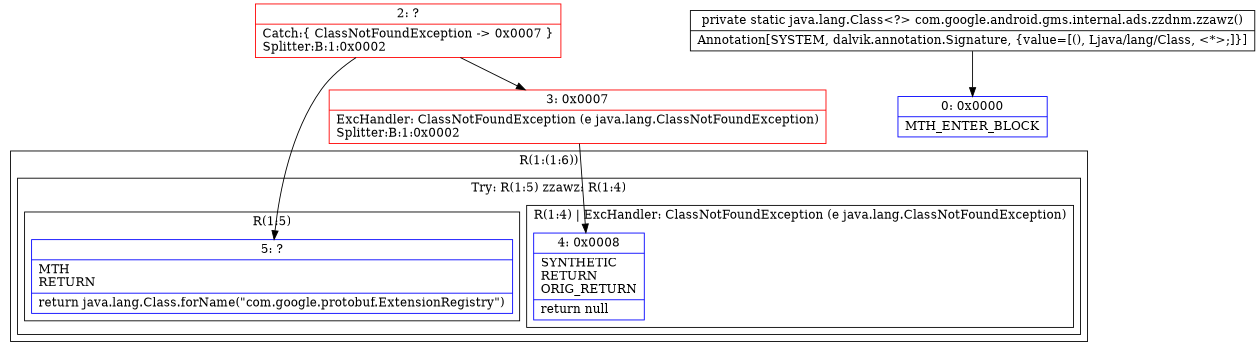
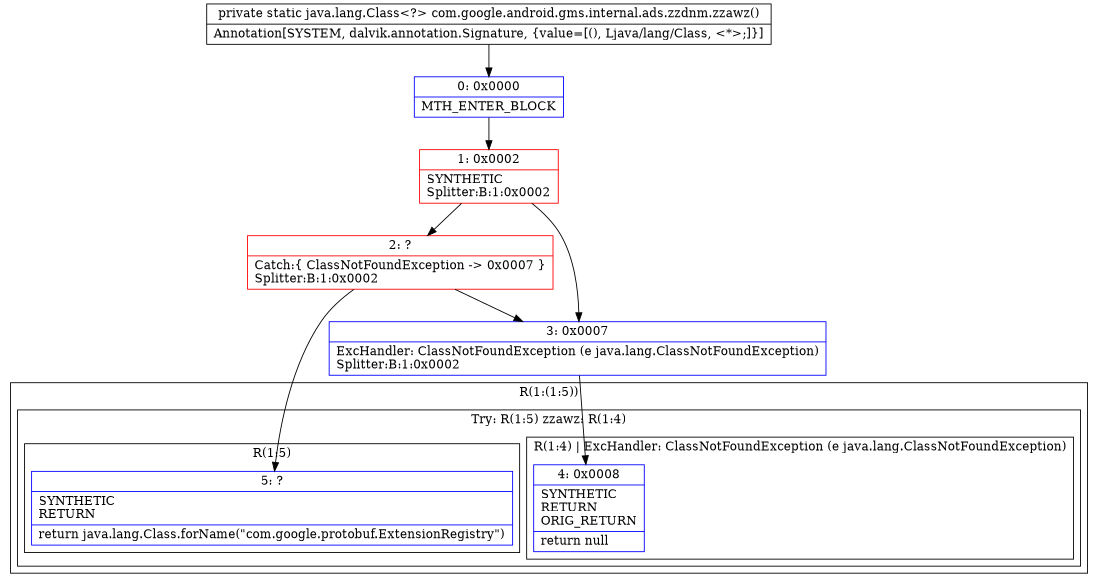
node "3: 0x0007": color red -> blue
cluster "R(1:(1:6))": label "R(1:(1:6))" -> "R(1:(1:5))"
node "1: 0x0002": added
node "5: ?": text "MTH" -> "SYNTHETIC"
